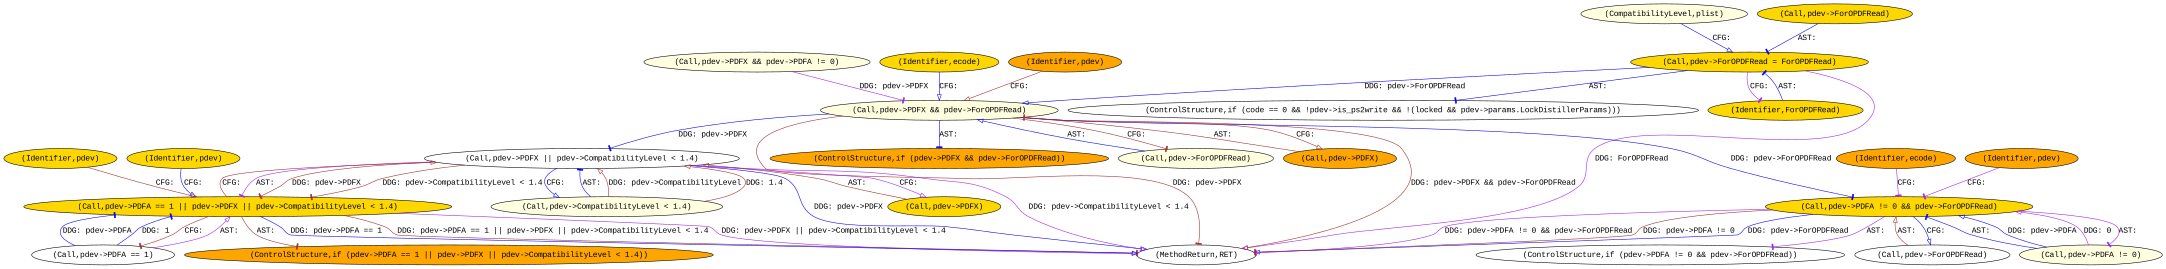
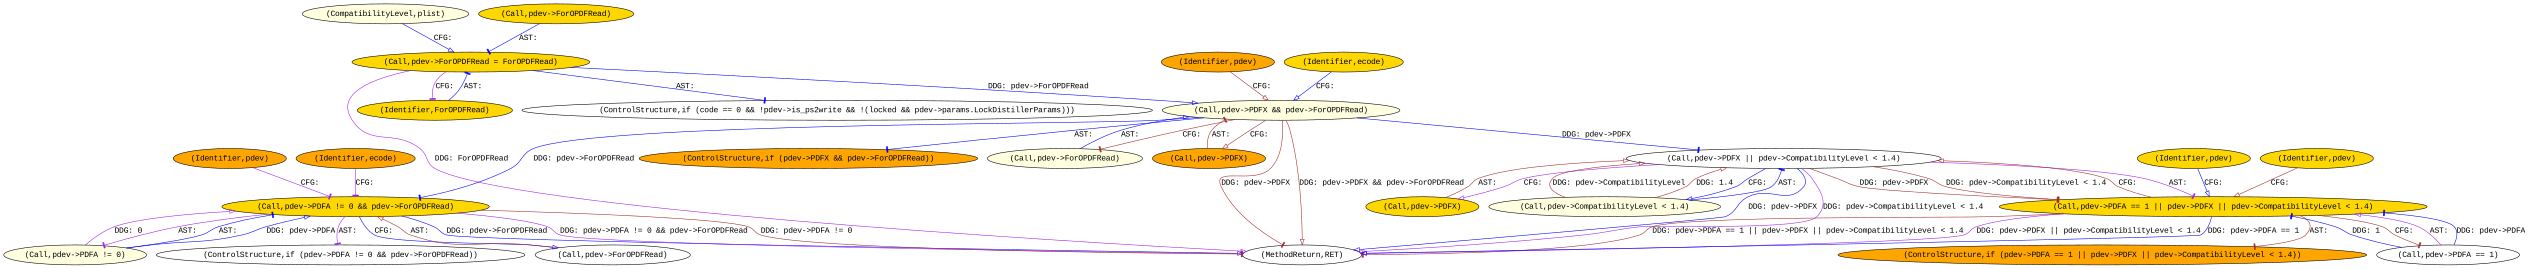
node "(Call,pdev->PDFX && pdev->PDFA != 0)": removed
